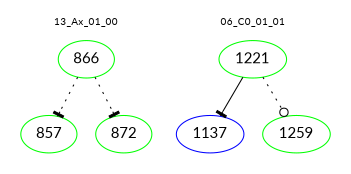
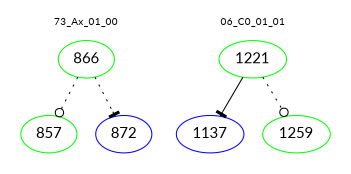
cluster "13_Ax_01_00": label "13_Ax_01_00" -> "73_Ax_01_00"
edge "866" -> "857": arrowhead tee -> odot
node "872": color green -> blue
